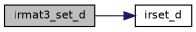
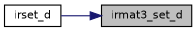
edge "irmat3_set_d" -> "irset_d": reversed
